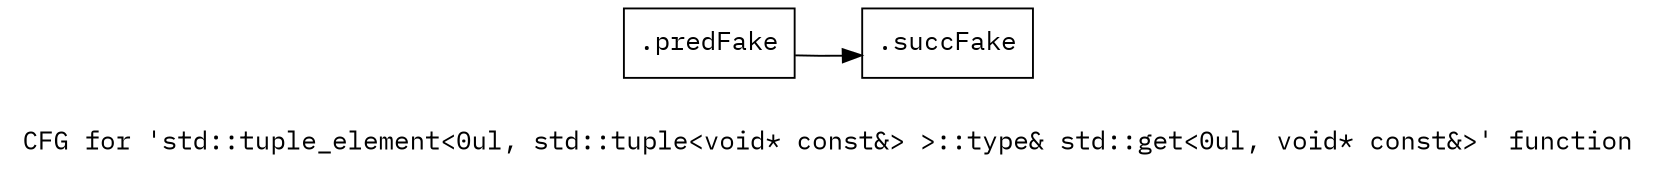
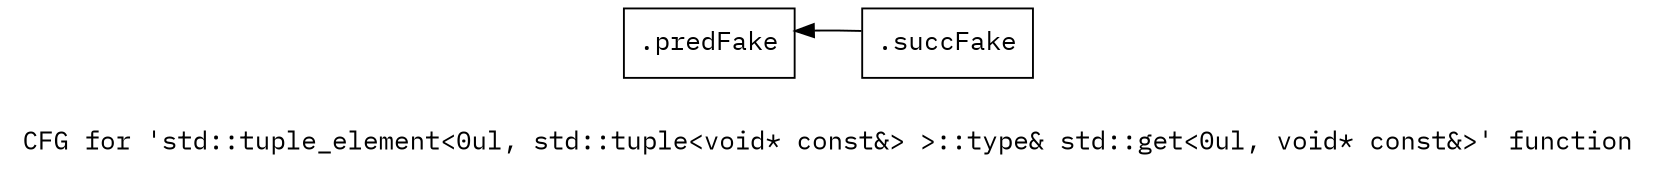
edge ".predFake" -> ".succFake": reversed
